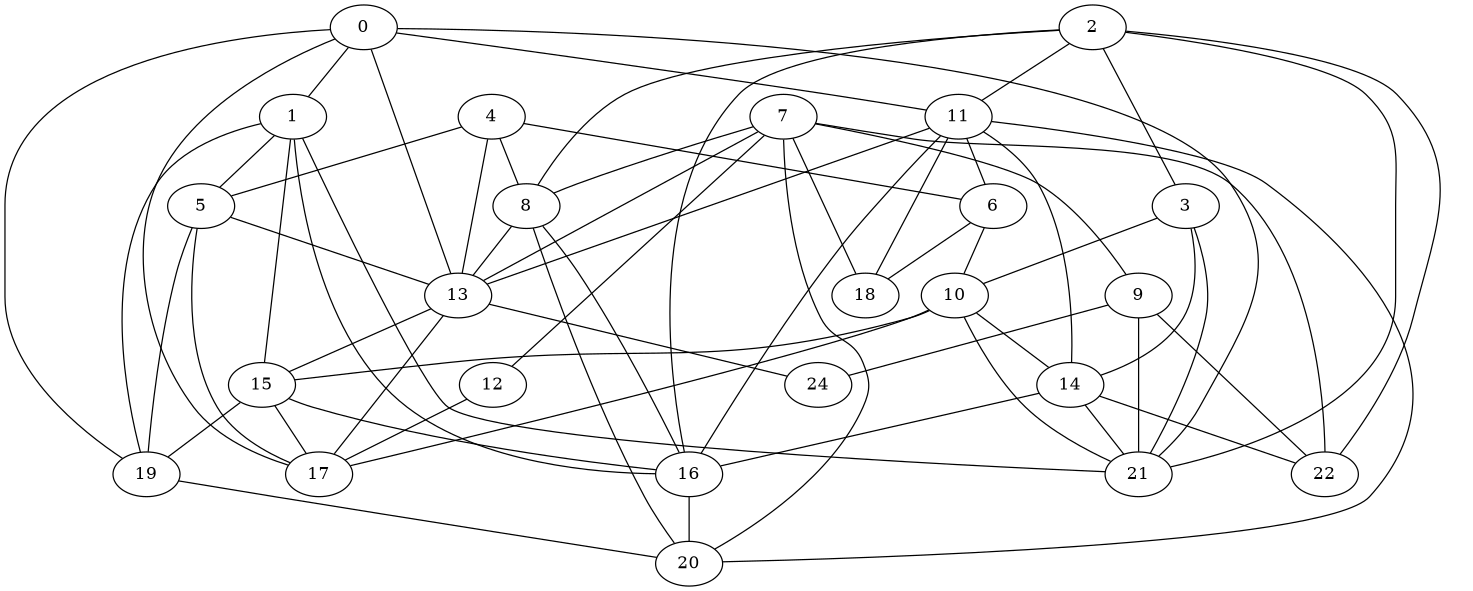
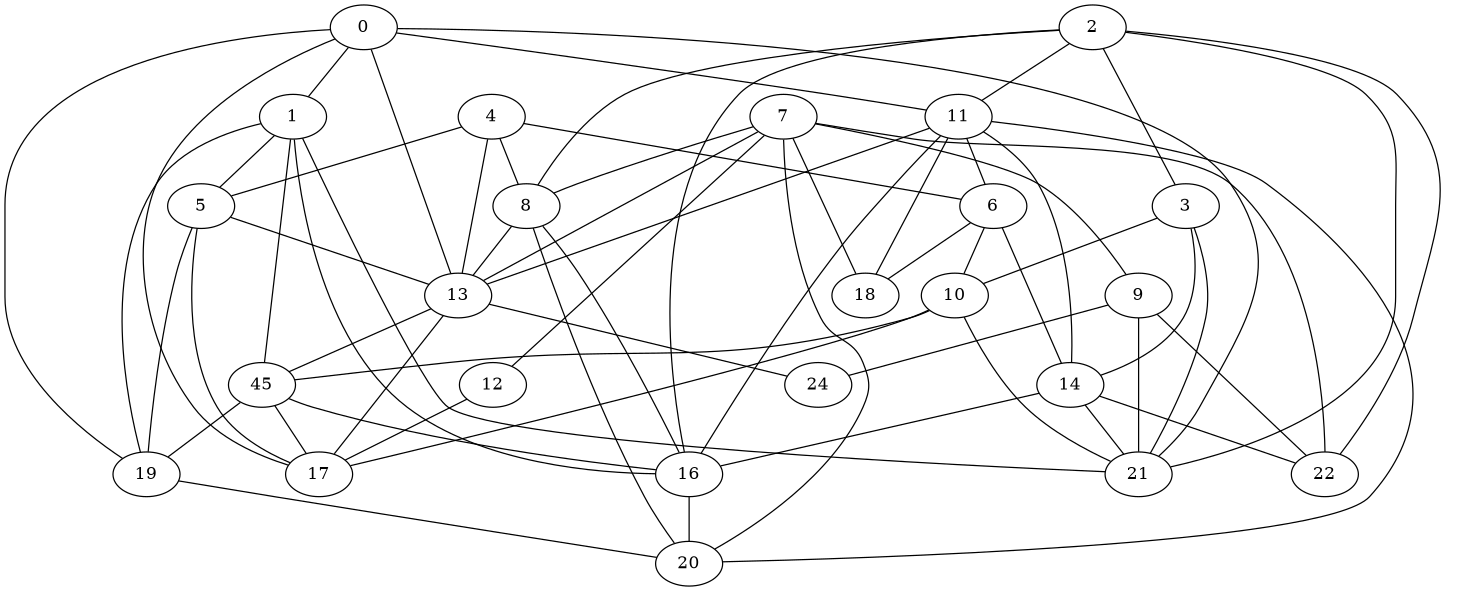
edge "10" -- "14": now "6" -- "14"
node "15": label "15" -> "45"
